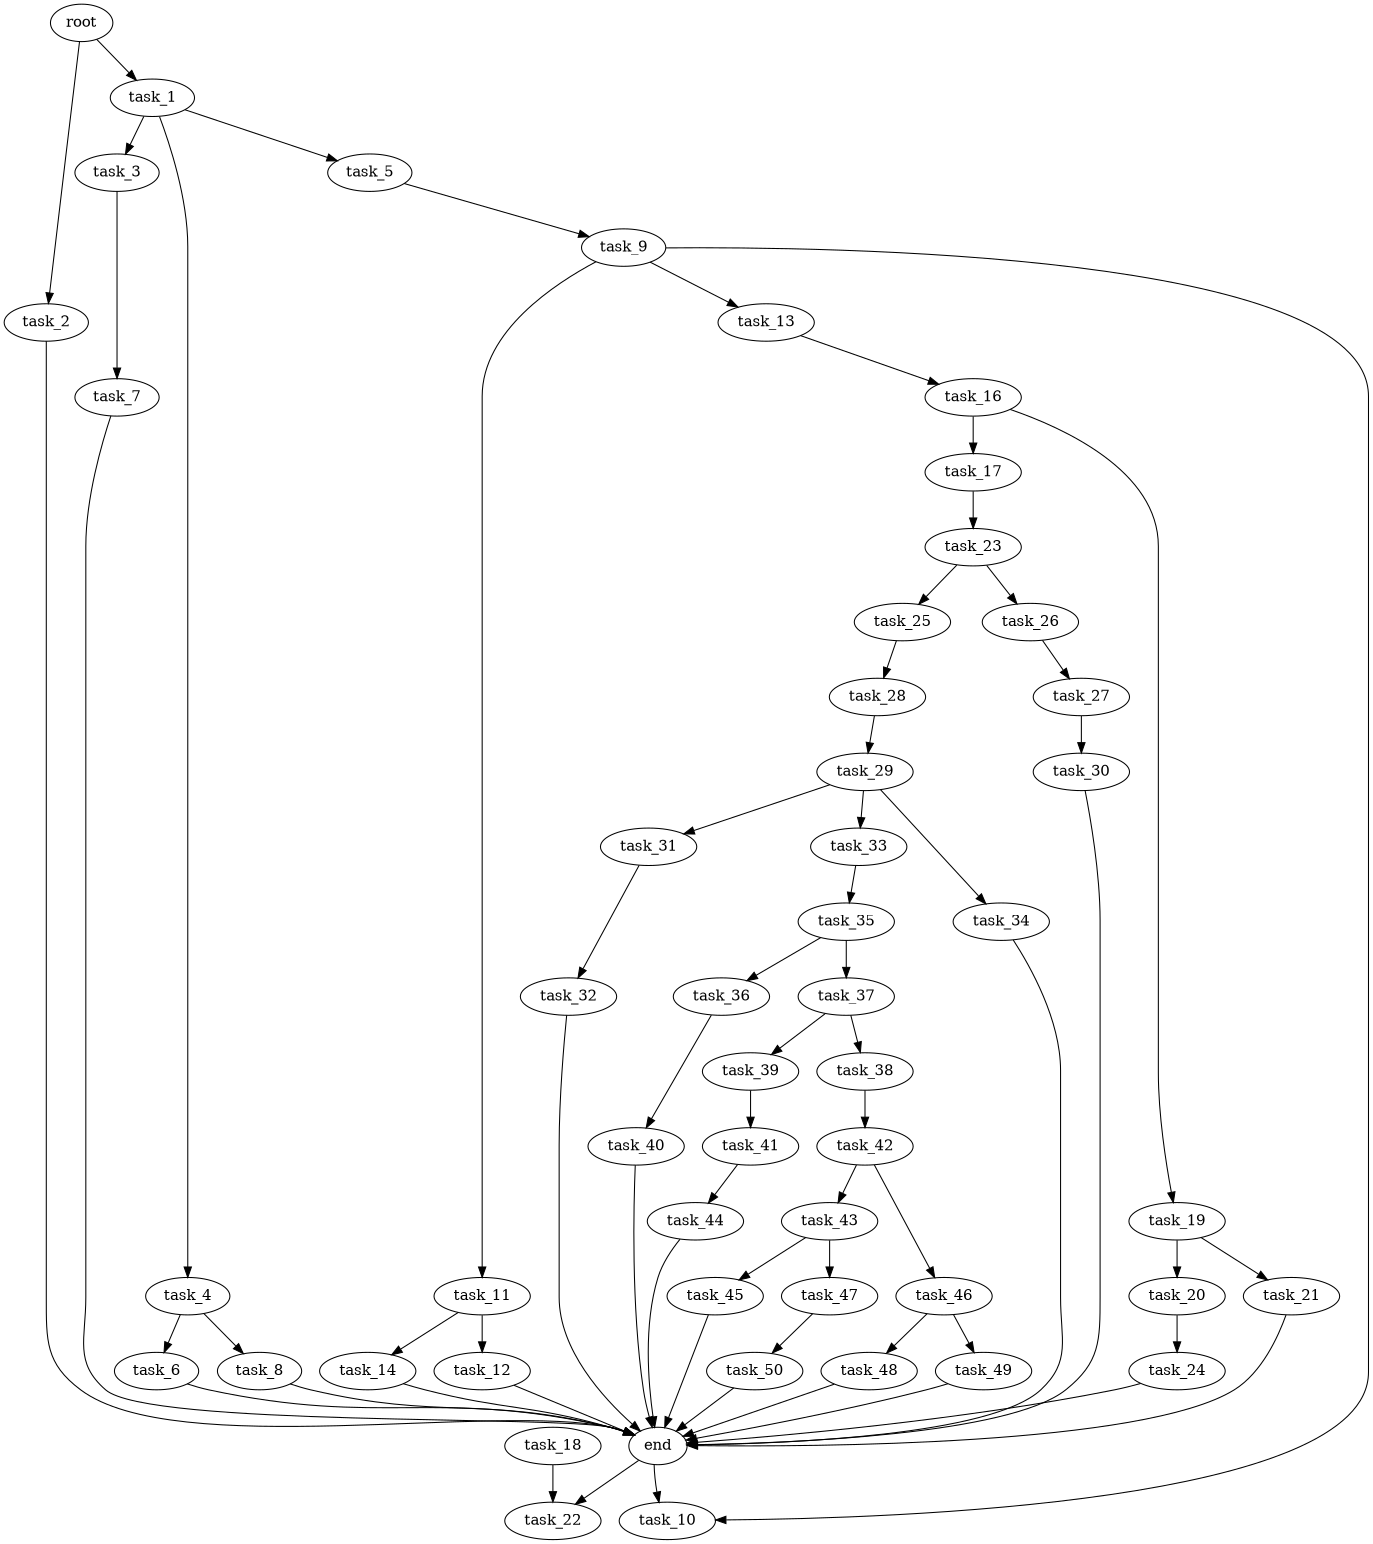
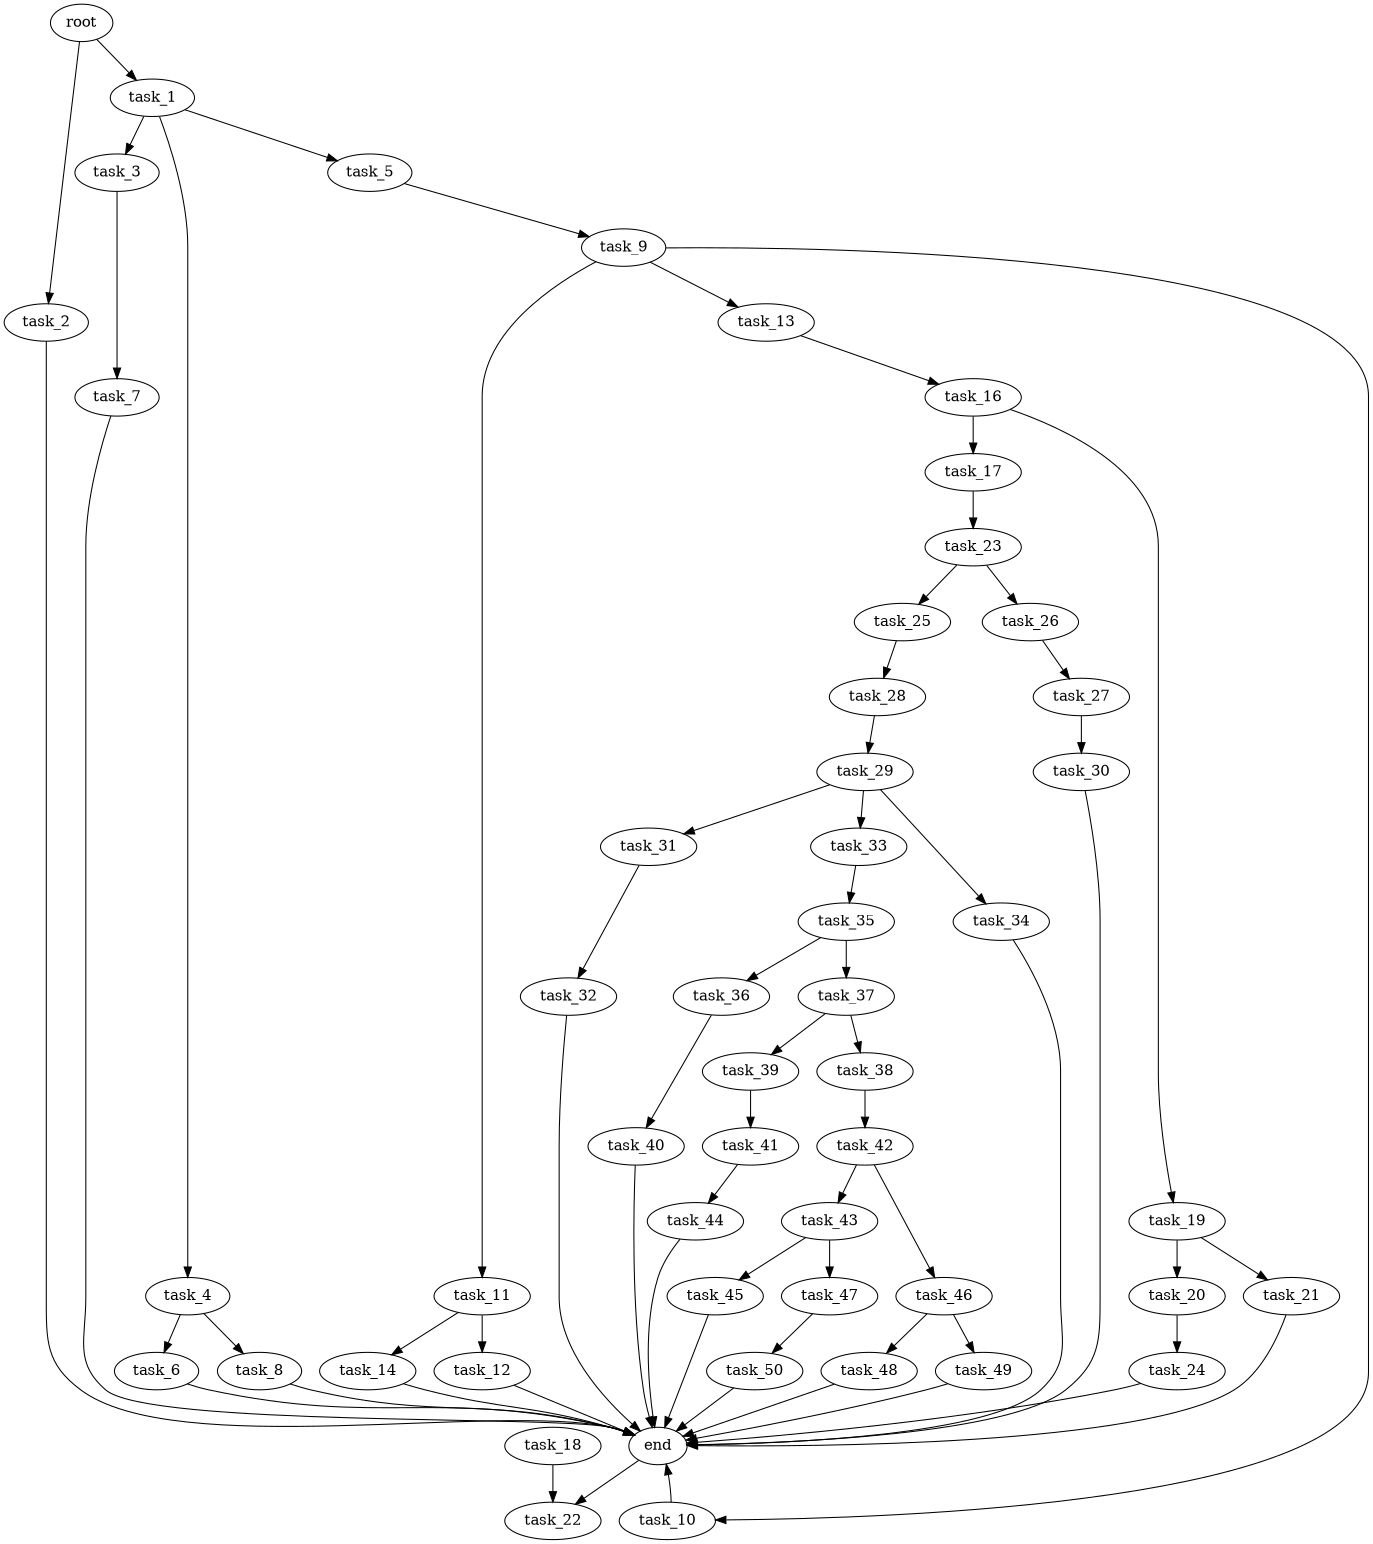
edge "end" -> "task_10": reversed
